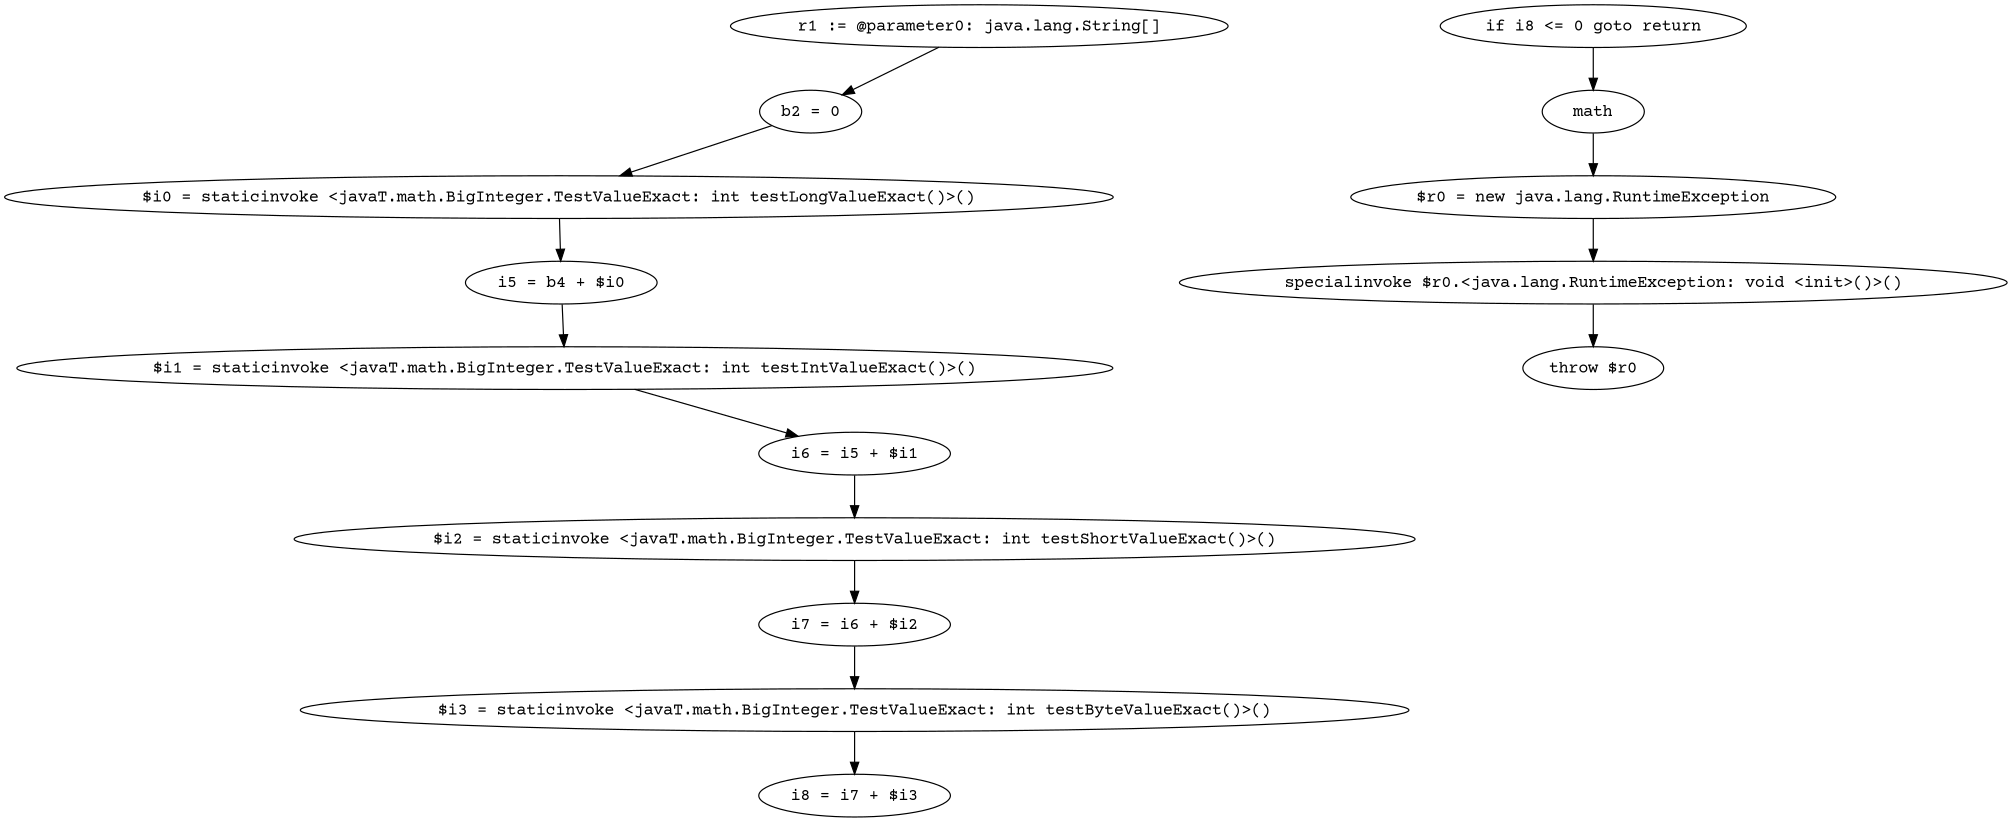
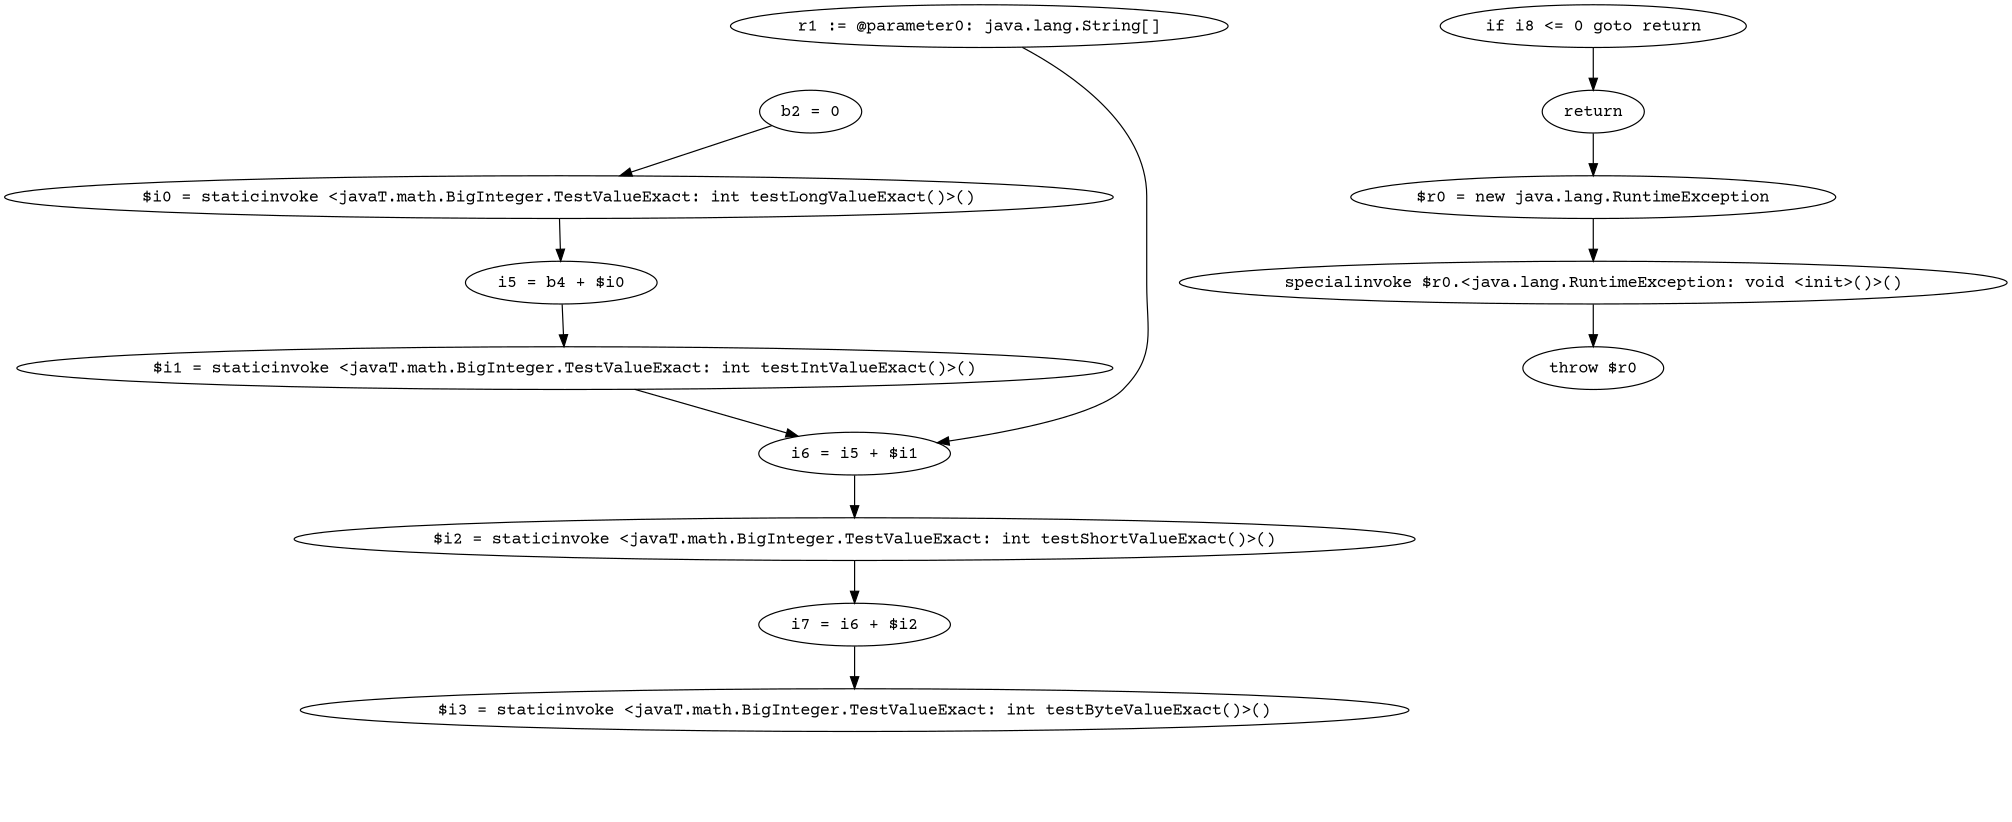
edge "r1 := @parameter0: java.lang.String[]" -> "b2 = 0": now "r1 := @parameter0: java.lang.String[]" -> "i6 = i5 + $i1"
node "math": label "math" -> "return"
node "i8 = i7 + $i3": removed
